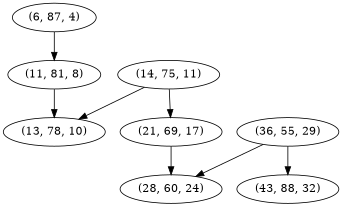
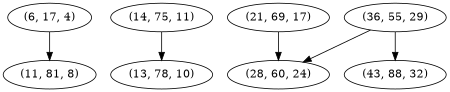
node "(6, 87, 4)": label "(6, 87, 4)" -> "(6, 17, 4)"
edge "(11, 81, 8)" -> "(13, 78, 10)": removed
edge "(14, 75, 11)" -> "(21, 69, 17)": removed
